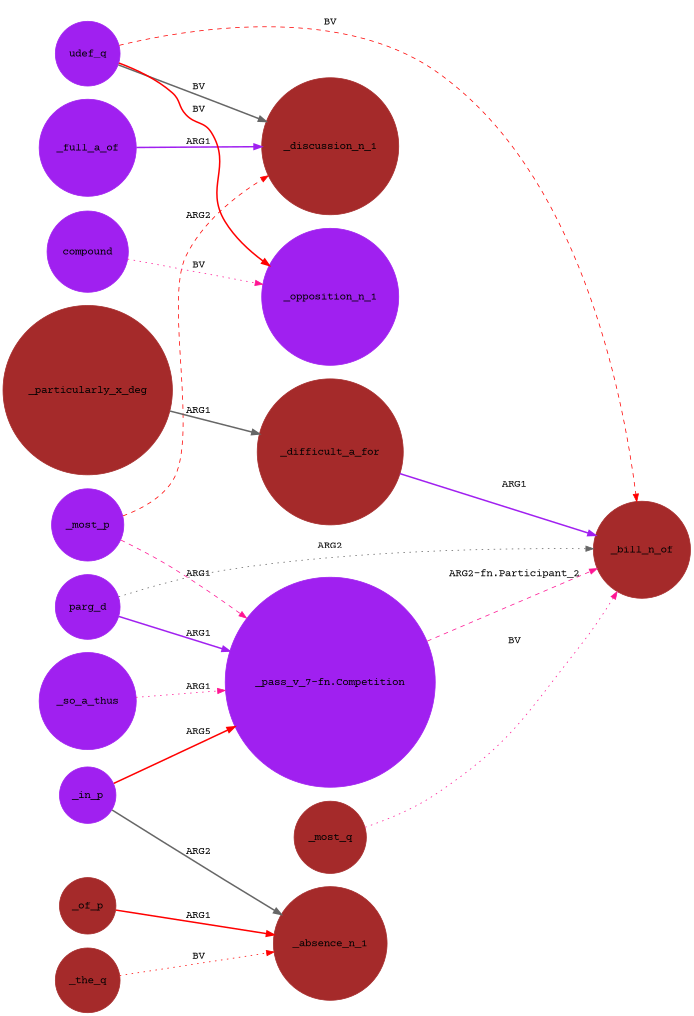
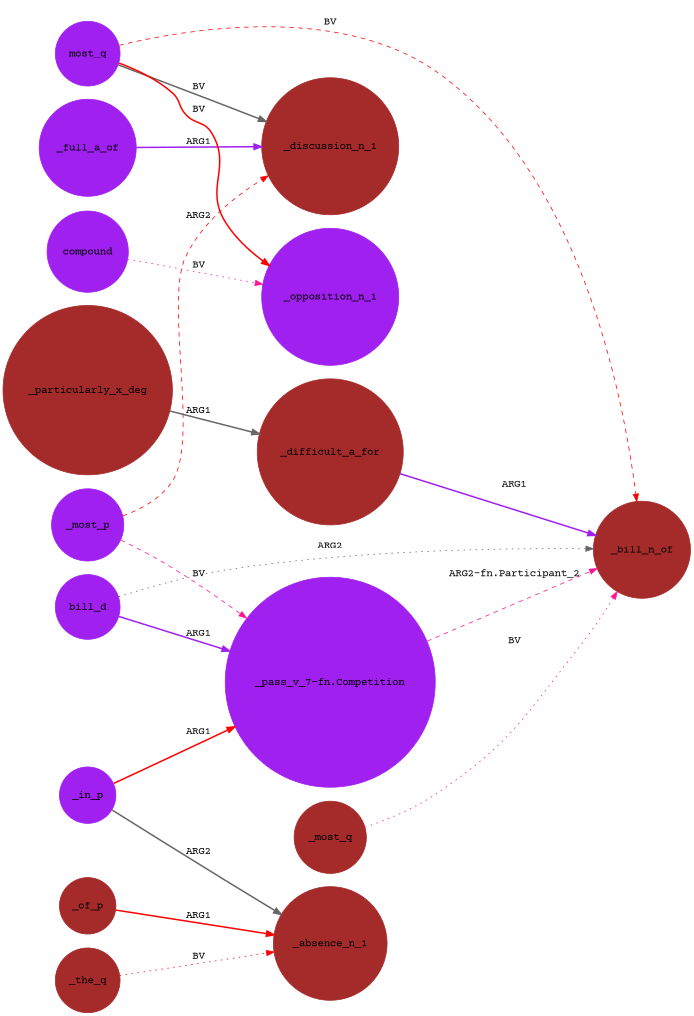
node "udef_q": label "udef_q" -> "most_q"
edge "_most_p" -> "_pass_v_7-fn.Competition": label "ARG1" -> "BV"
node "parg_d": label "parg_d" -> "bill_d"
node "_so_a_thus": removed
edge "_in_p" -> "_pass_v_7-fn.Competition": label "ARG5" -> "ARG1"
